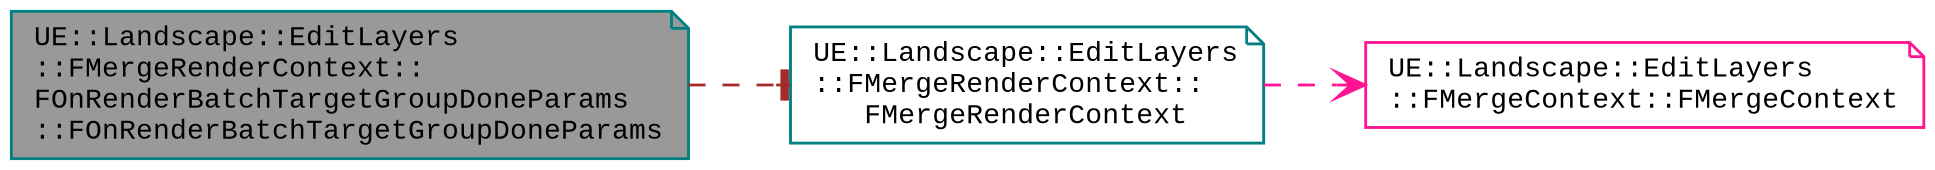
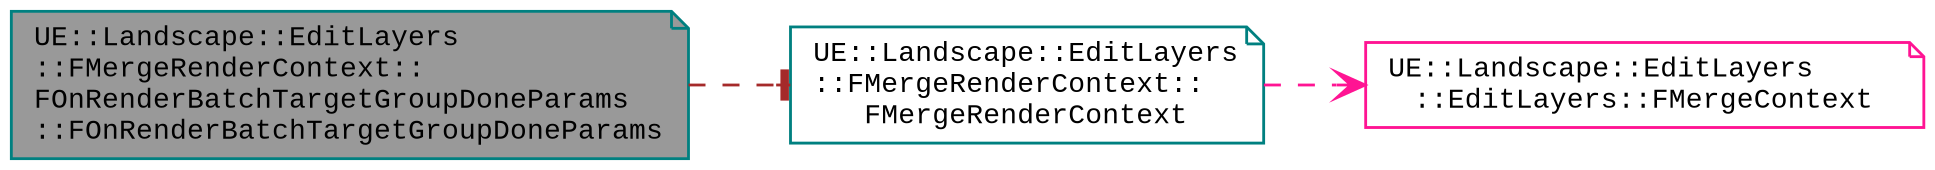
node "UE::Landscape::EditLayers ::FMergeContext::FMergeContext": label "UE::Landscape::EditLayers ::FMergeContext::FMergeContext" -> "UE::Landscape::EditLayers ::EditLayers::FMergeContext"
